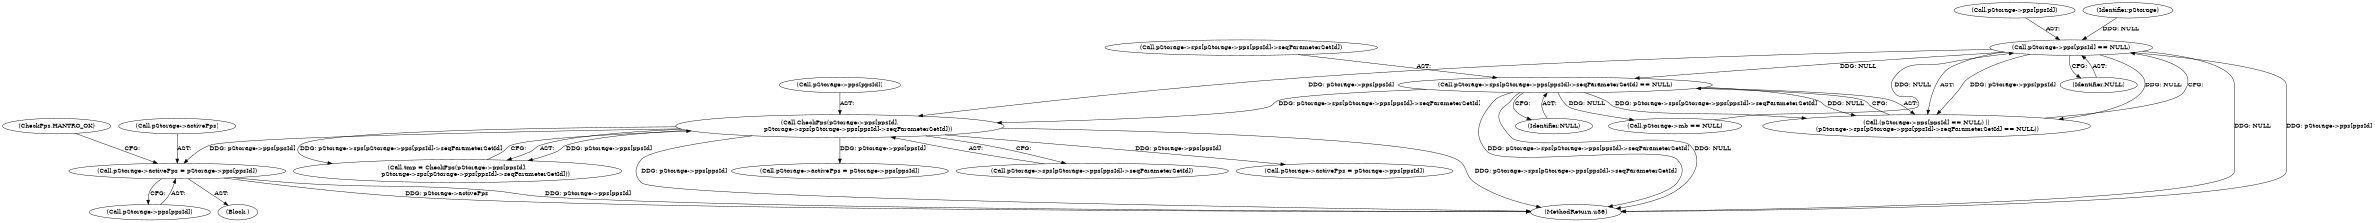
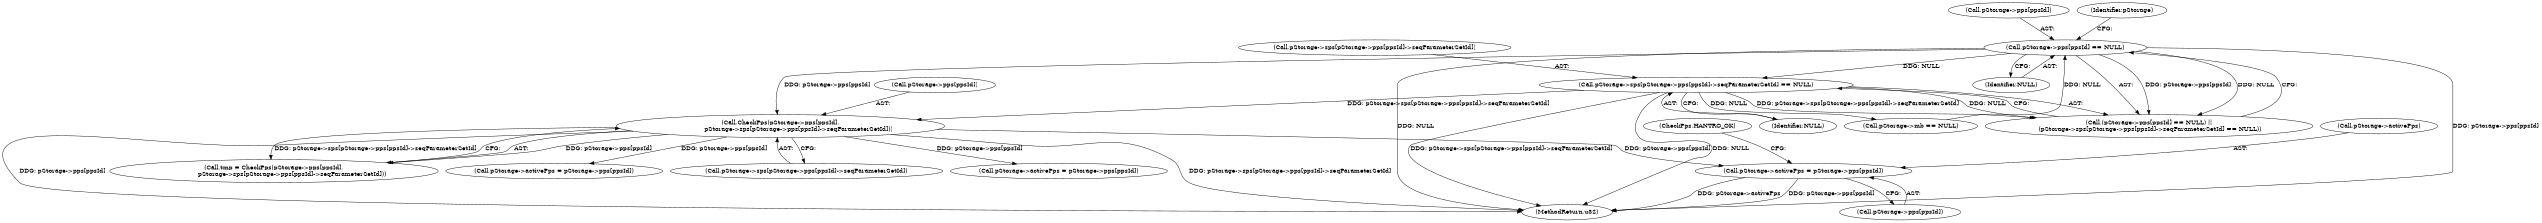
edge "(Identifier,pStorage)" -> "(Call,pStorage->pps[ppsId] == NULL)": label "DDG: NULL" -> "CFG: "
node "(Block,)": removed
node "(MethodReturn,u36)": label "(MethodReturn,u36)" -> "(MethodReturn,u32)"
